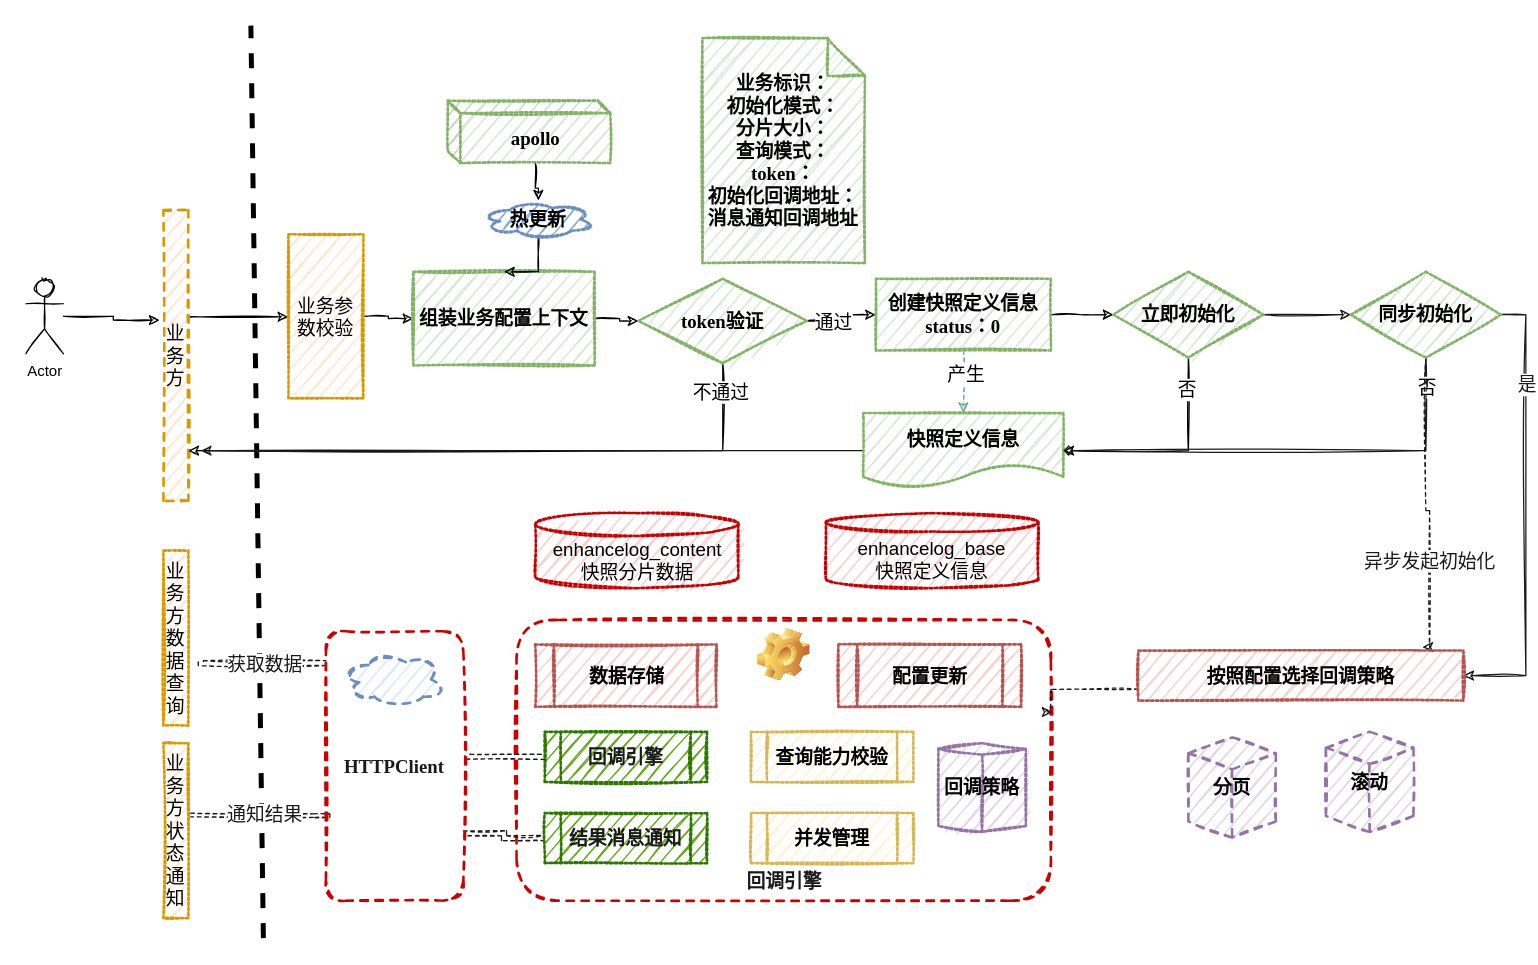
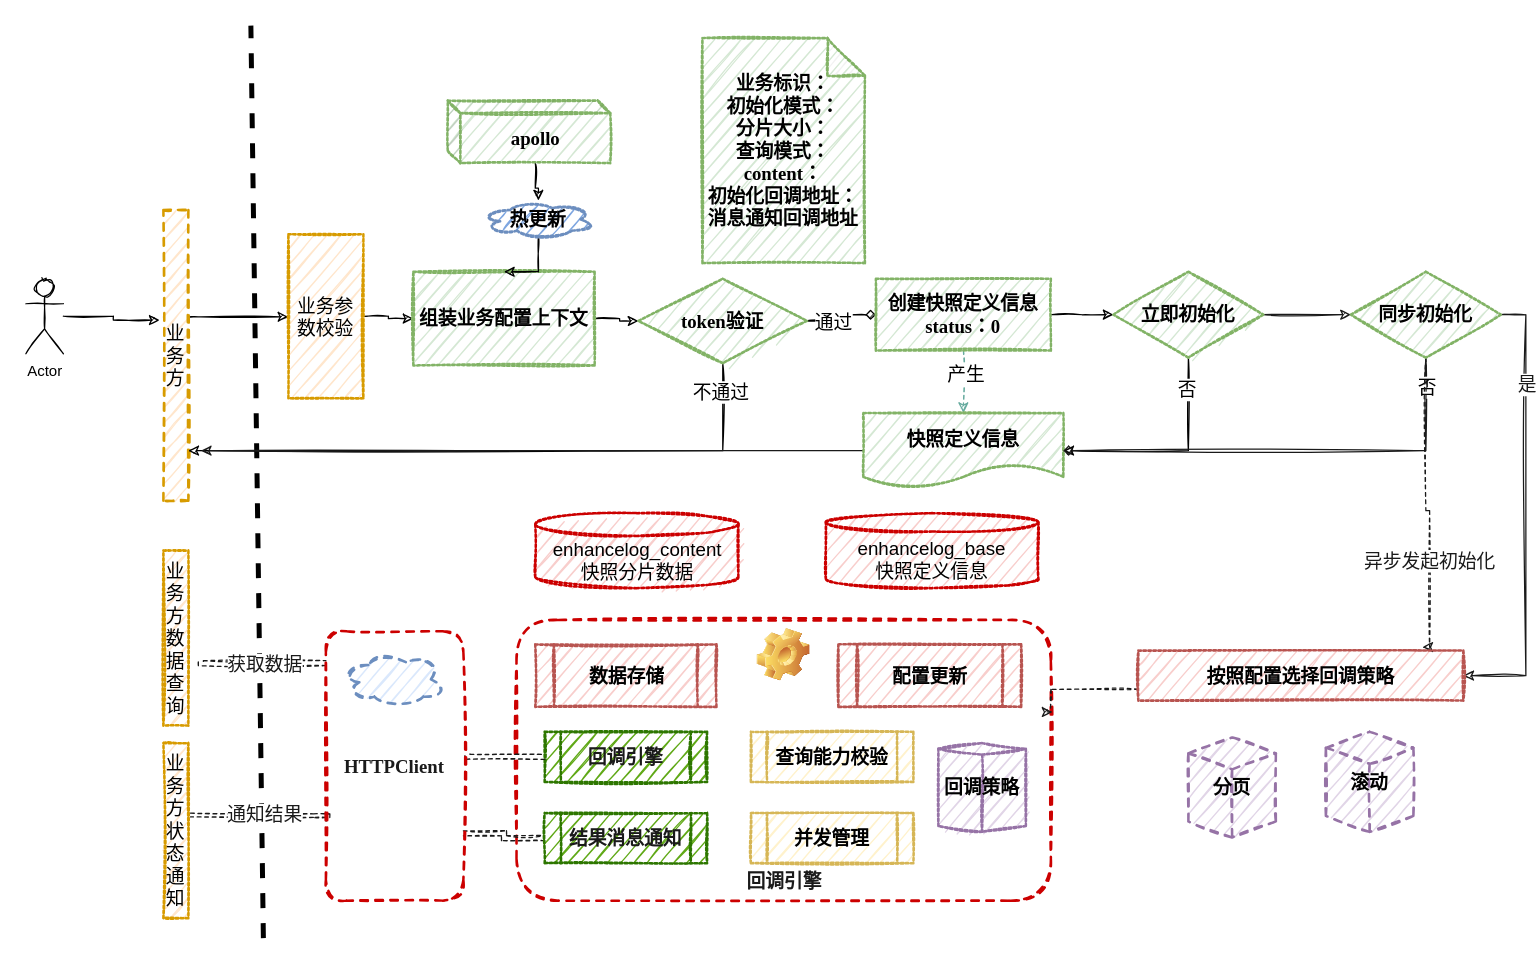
node "业务标识： 初始化模式： 分片大小： 查询模式： token： 初始化回调地址： 消息通知回调地址": label "业务标识： 初始化模式： 分片大小： 查询模式： token： 初始化回调地址： 消息通知回调地址" -> "业务标识： 初始化模式： 分片大小： 查询模式： content： 初始化回调地址： 消息通知回调地址"
edge "token验证" -> "创建快照定义信息 status：0": arrowhead classic -> diamond
